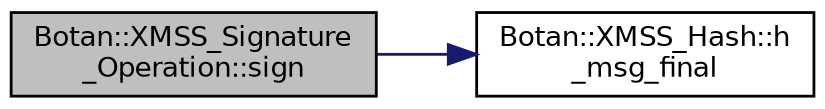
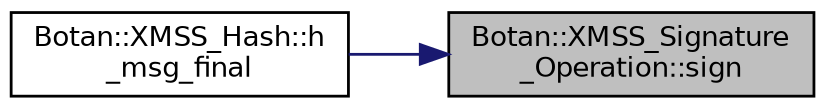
edge "Botan::XMSS_Signature _Operation::sign" -> "Botan::XMSS_Hash::h _msg_final": reversed
